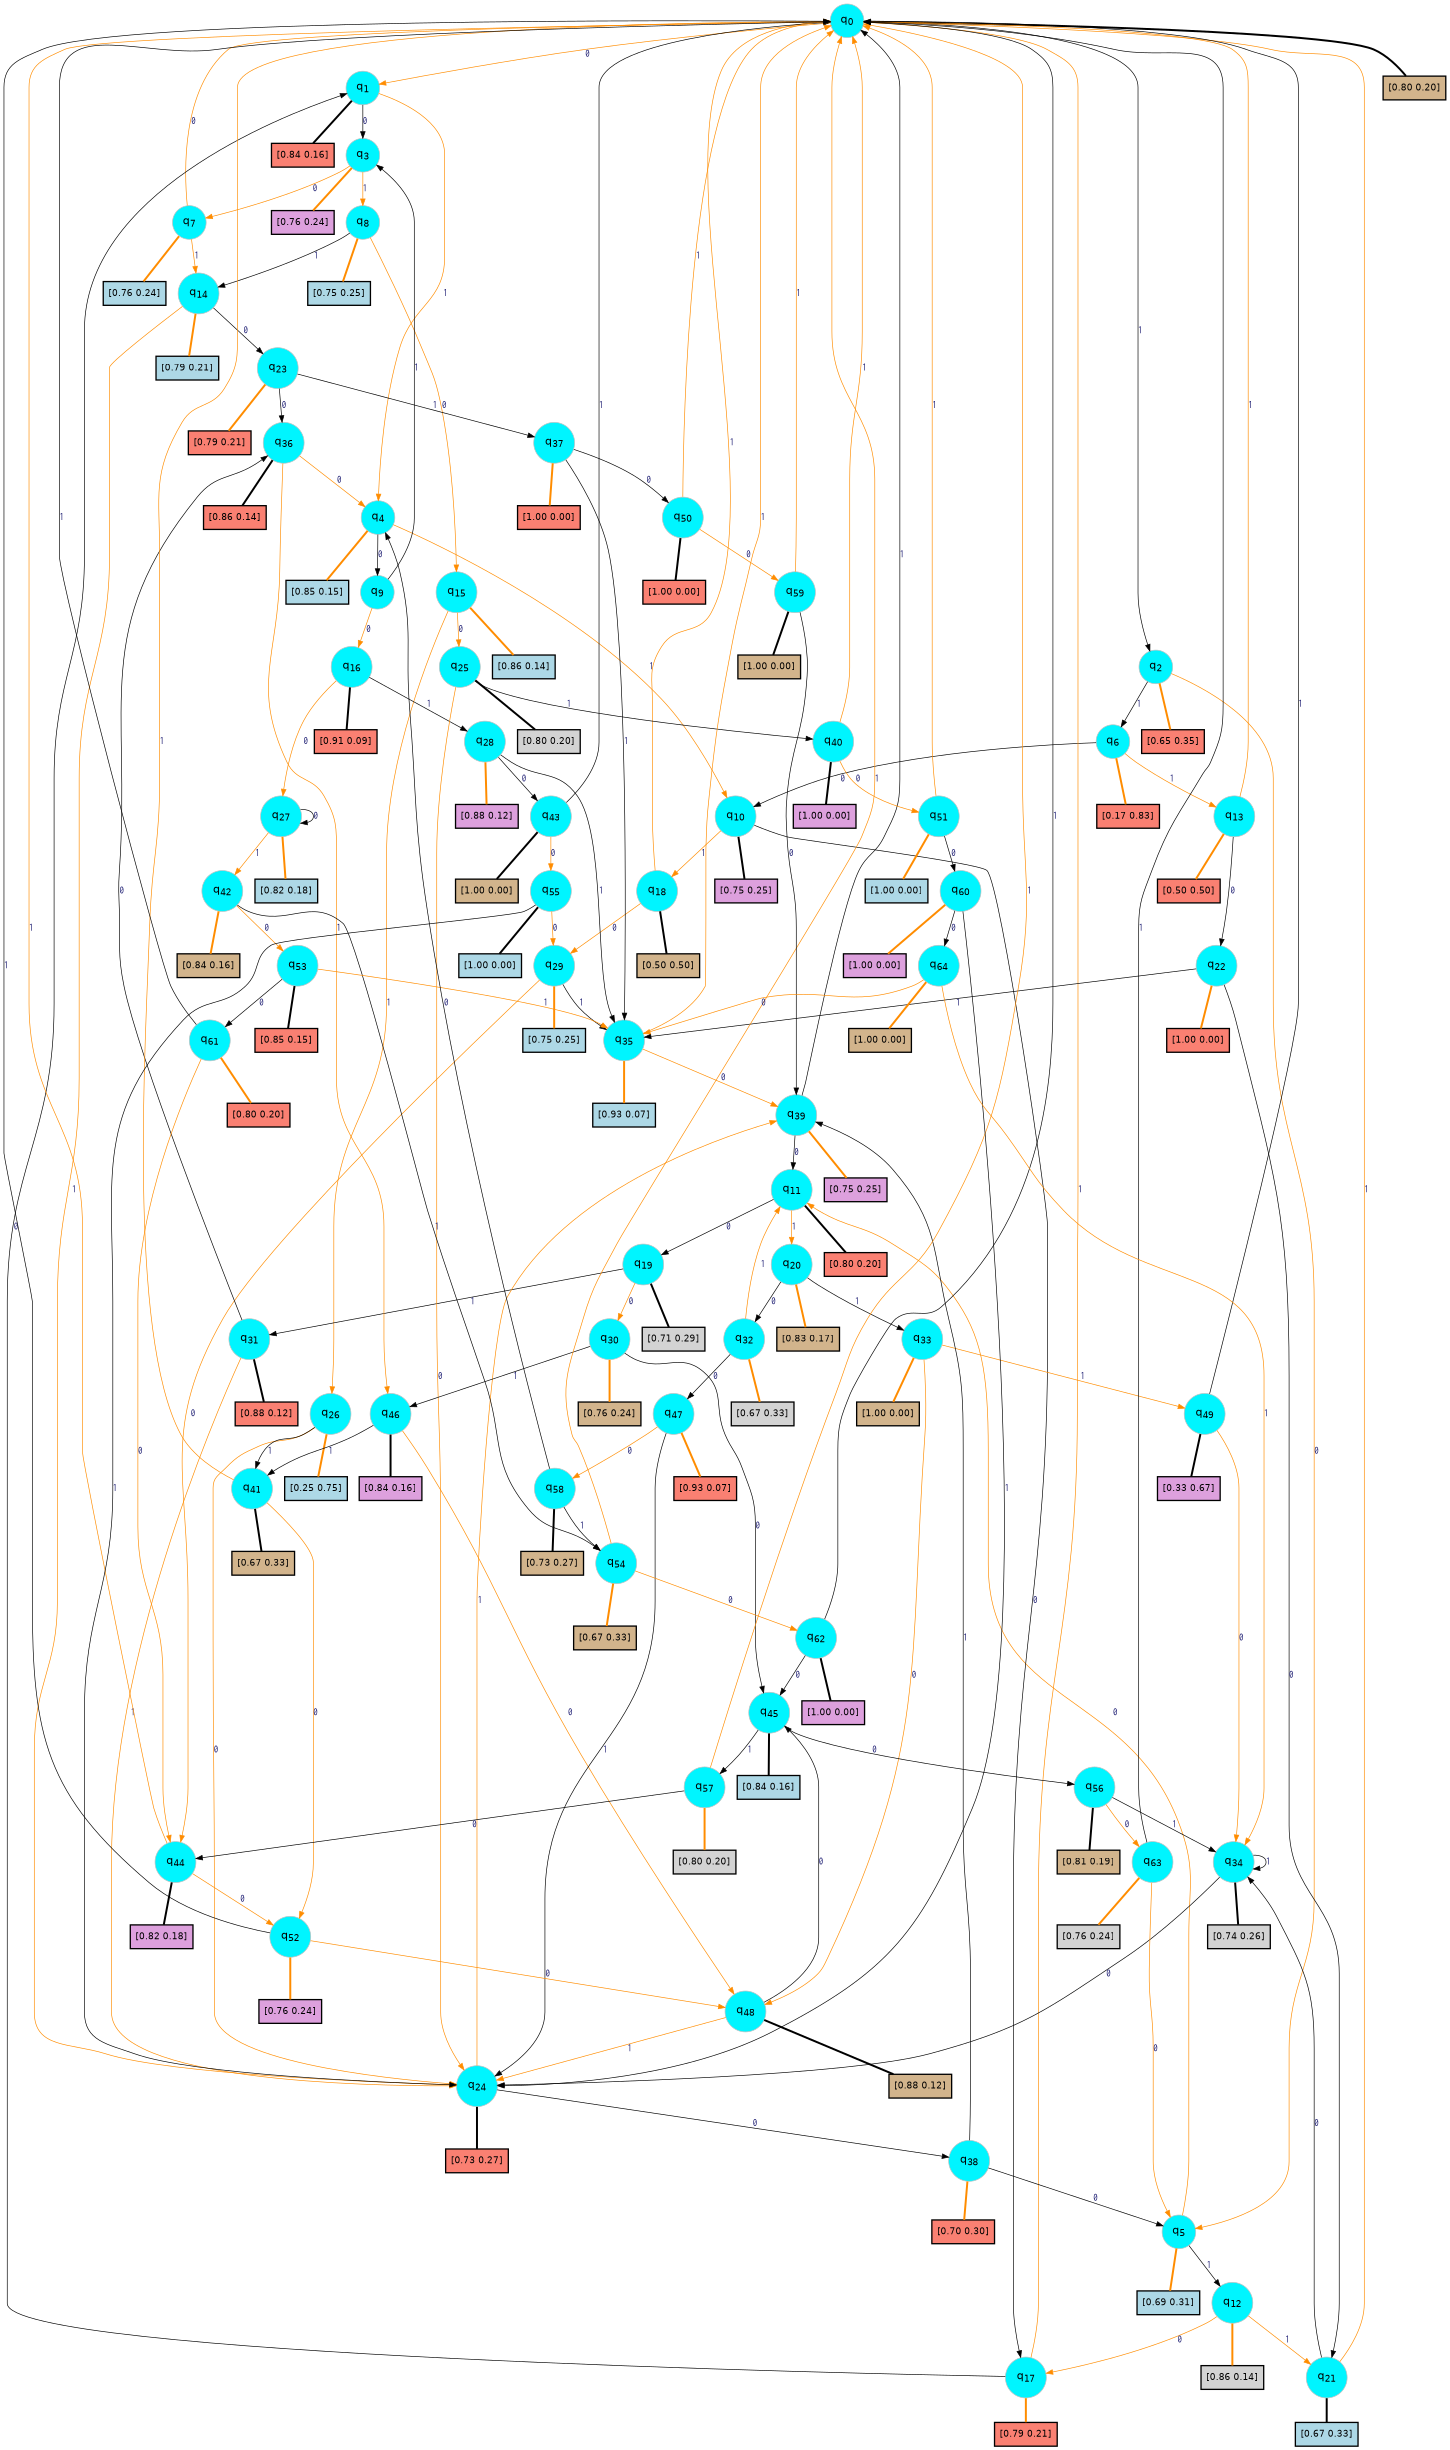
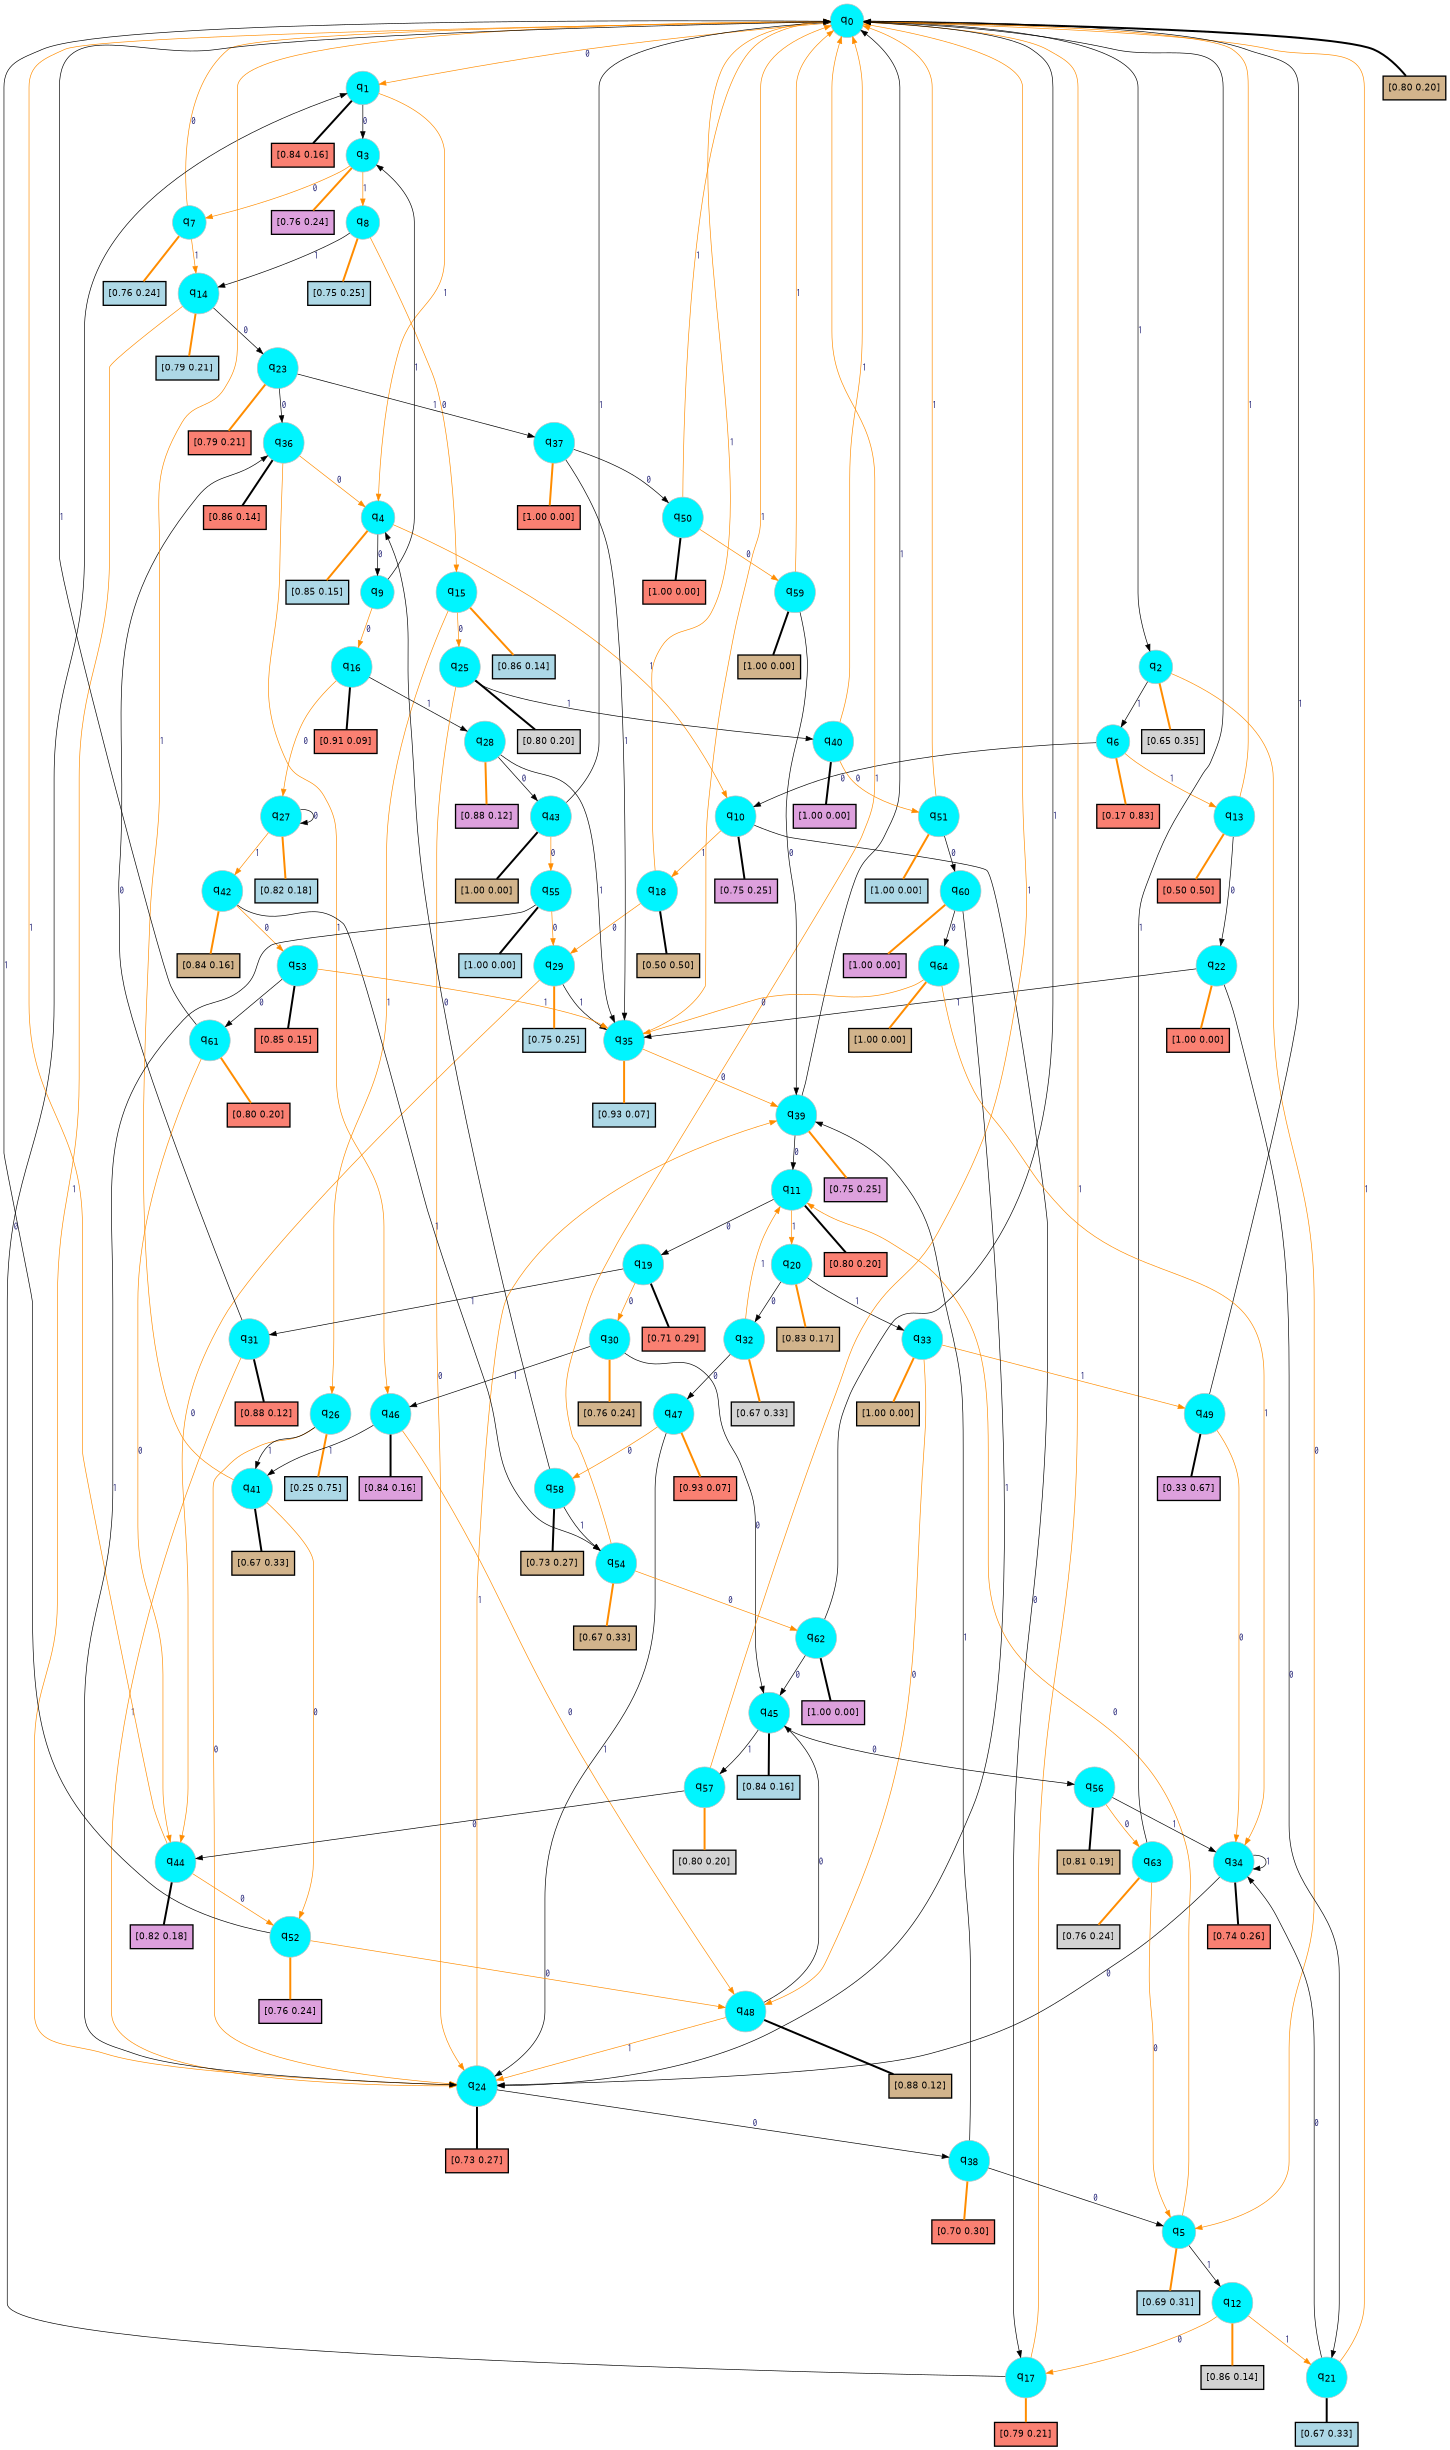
node "[0.65 0.35]": fillcolor salmon -> lightgrey
node "[0.71 0.29]": fillcolor lightgrey -> salmon
node "[0.74 0.26]": fillcolor lightgrey -> salmon
